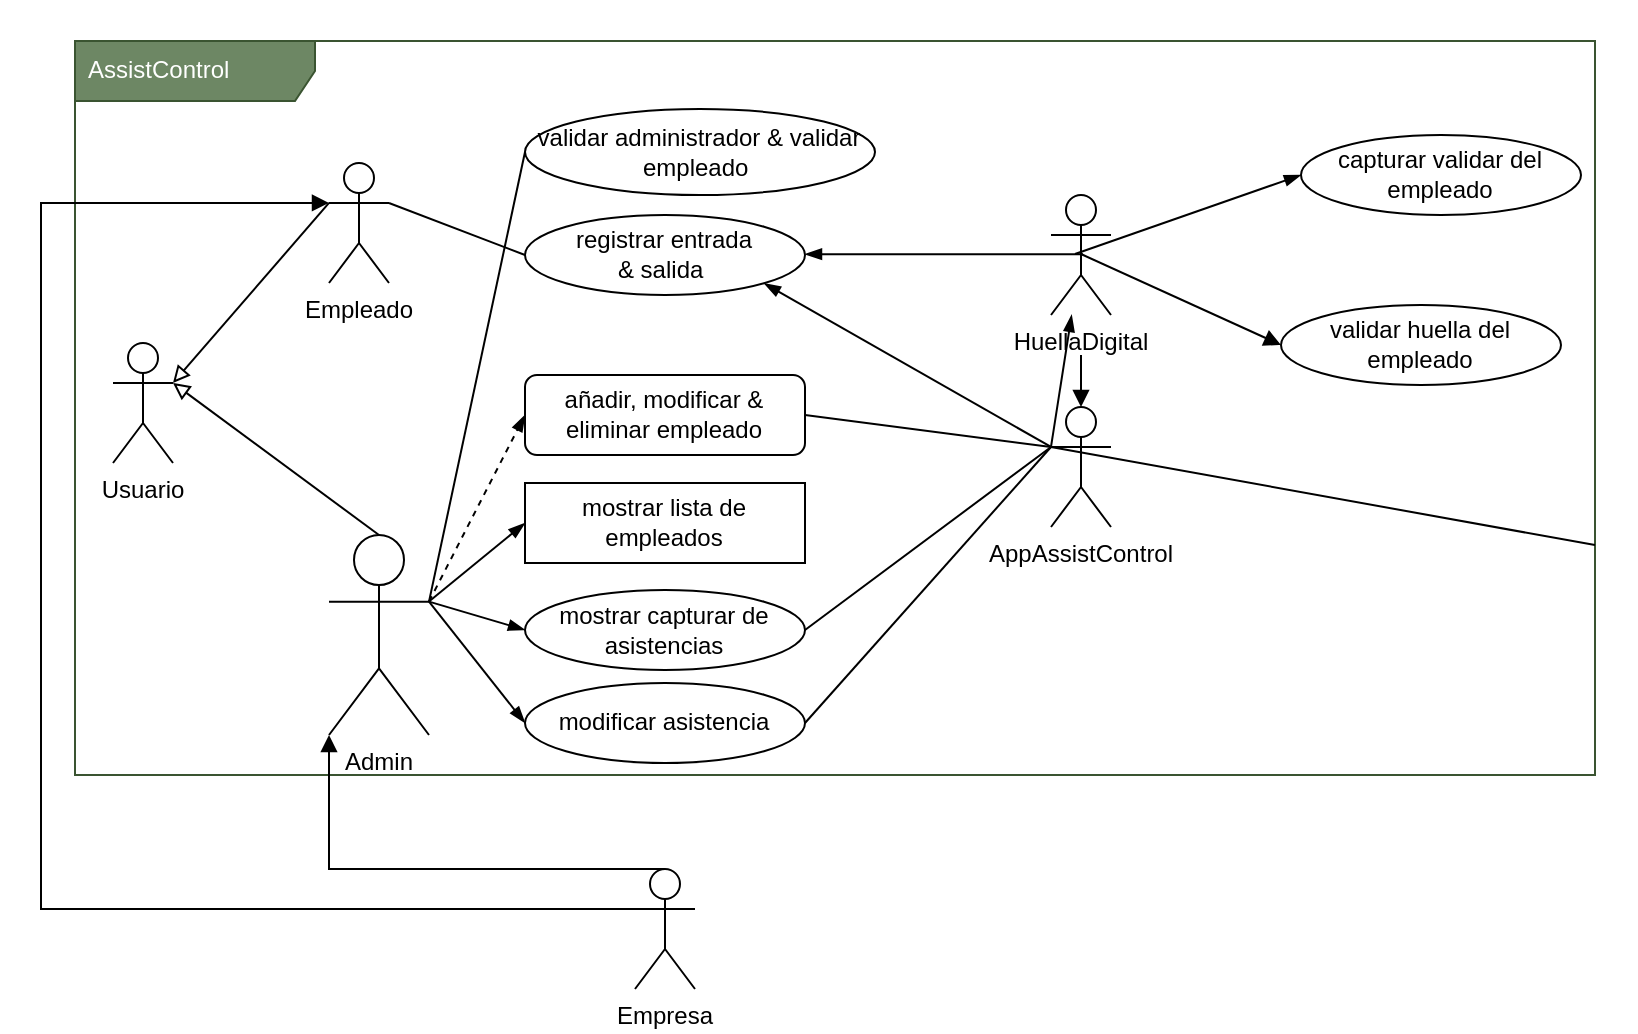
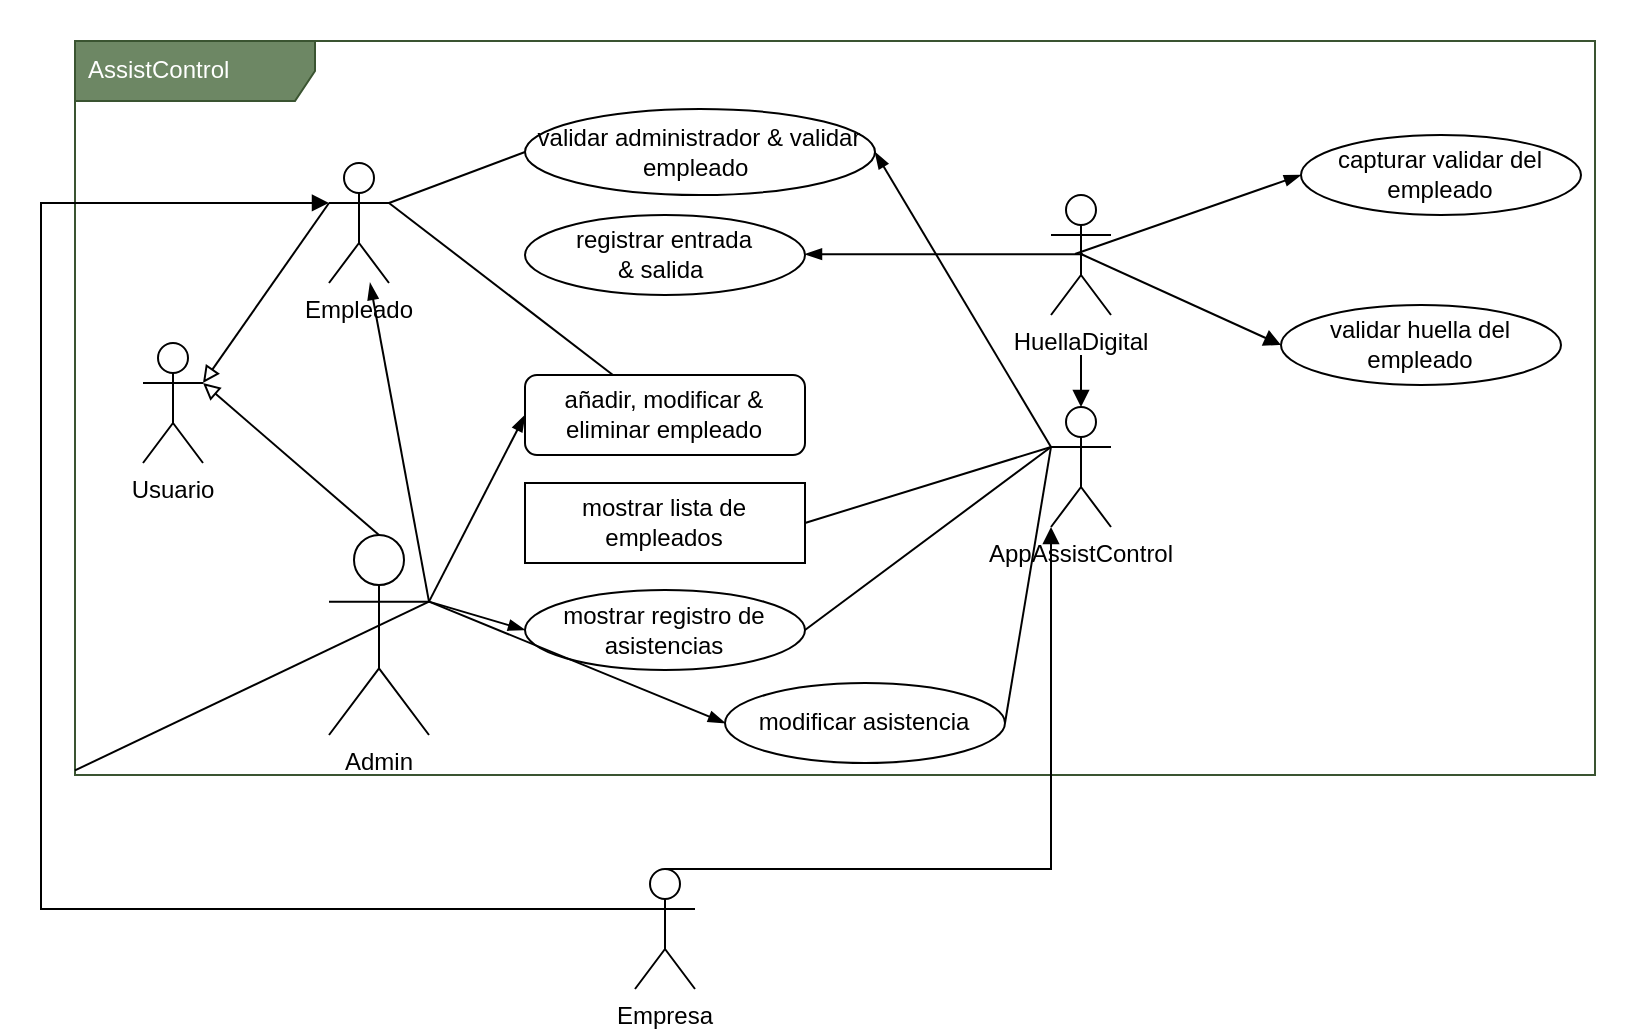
edge "validar administrador & validar empleado" -- "Empleado": added
edge "Empleado" -- "registrar entrada & salida": now "Empleado" -- "añadir, modificar & eliminar empleado"
edge "AppAssistControl" -> "registrar entrada & salida": removed
edge "AppAssistControl" -> "HuellaDigital": now "AppAssistControl" -> "validar administrador & validar empleado"
node "Usuario": moved (143, 403) -> (173, 403)
edge "añadir, modificar & eliminar empleado" -- "AppAssistControl": removed
edge "validar administrador & validar empleado" -- "Admin": now "AssistControl" -- "Admin"
edge "AssistControl" -- "AppAssistControl": now "mostrar lista de empleados" -- "AppAssistControl"
edge "Admin" -> "añadir, modificar & eliminar empleado": style dashed -> solid
edge "Admin" -> "mostrar lista de empleados": now "Admin" -> "Empleado"
node "mostrar capturar de asistencias": label "mostrar capturar de asistencias" -> "mostrar registro de asistencias"
node "modificar asistencia": moved (665, 723) -> (865, 723)
edge "Empresa" -> "Admin": removed
edge "Empresa" -> "AppAssistControl": added
